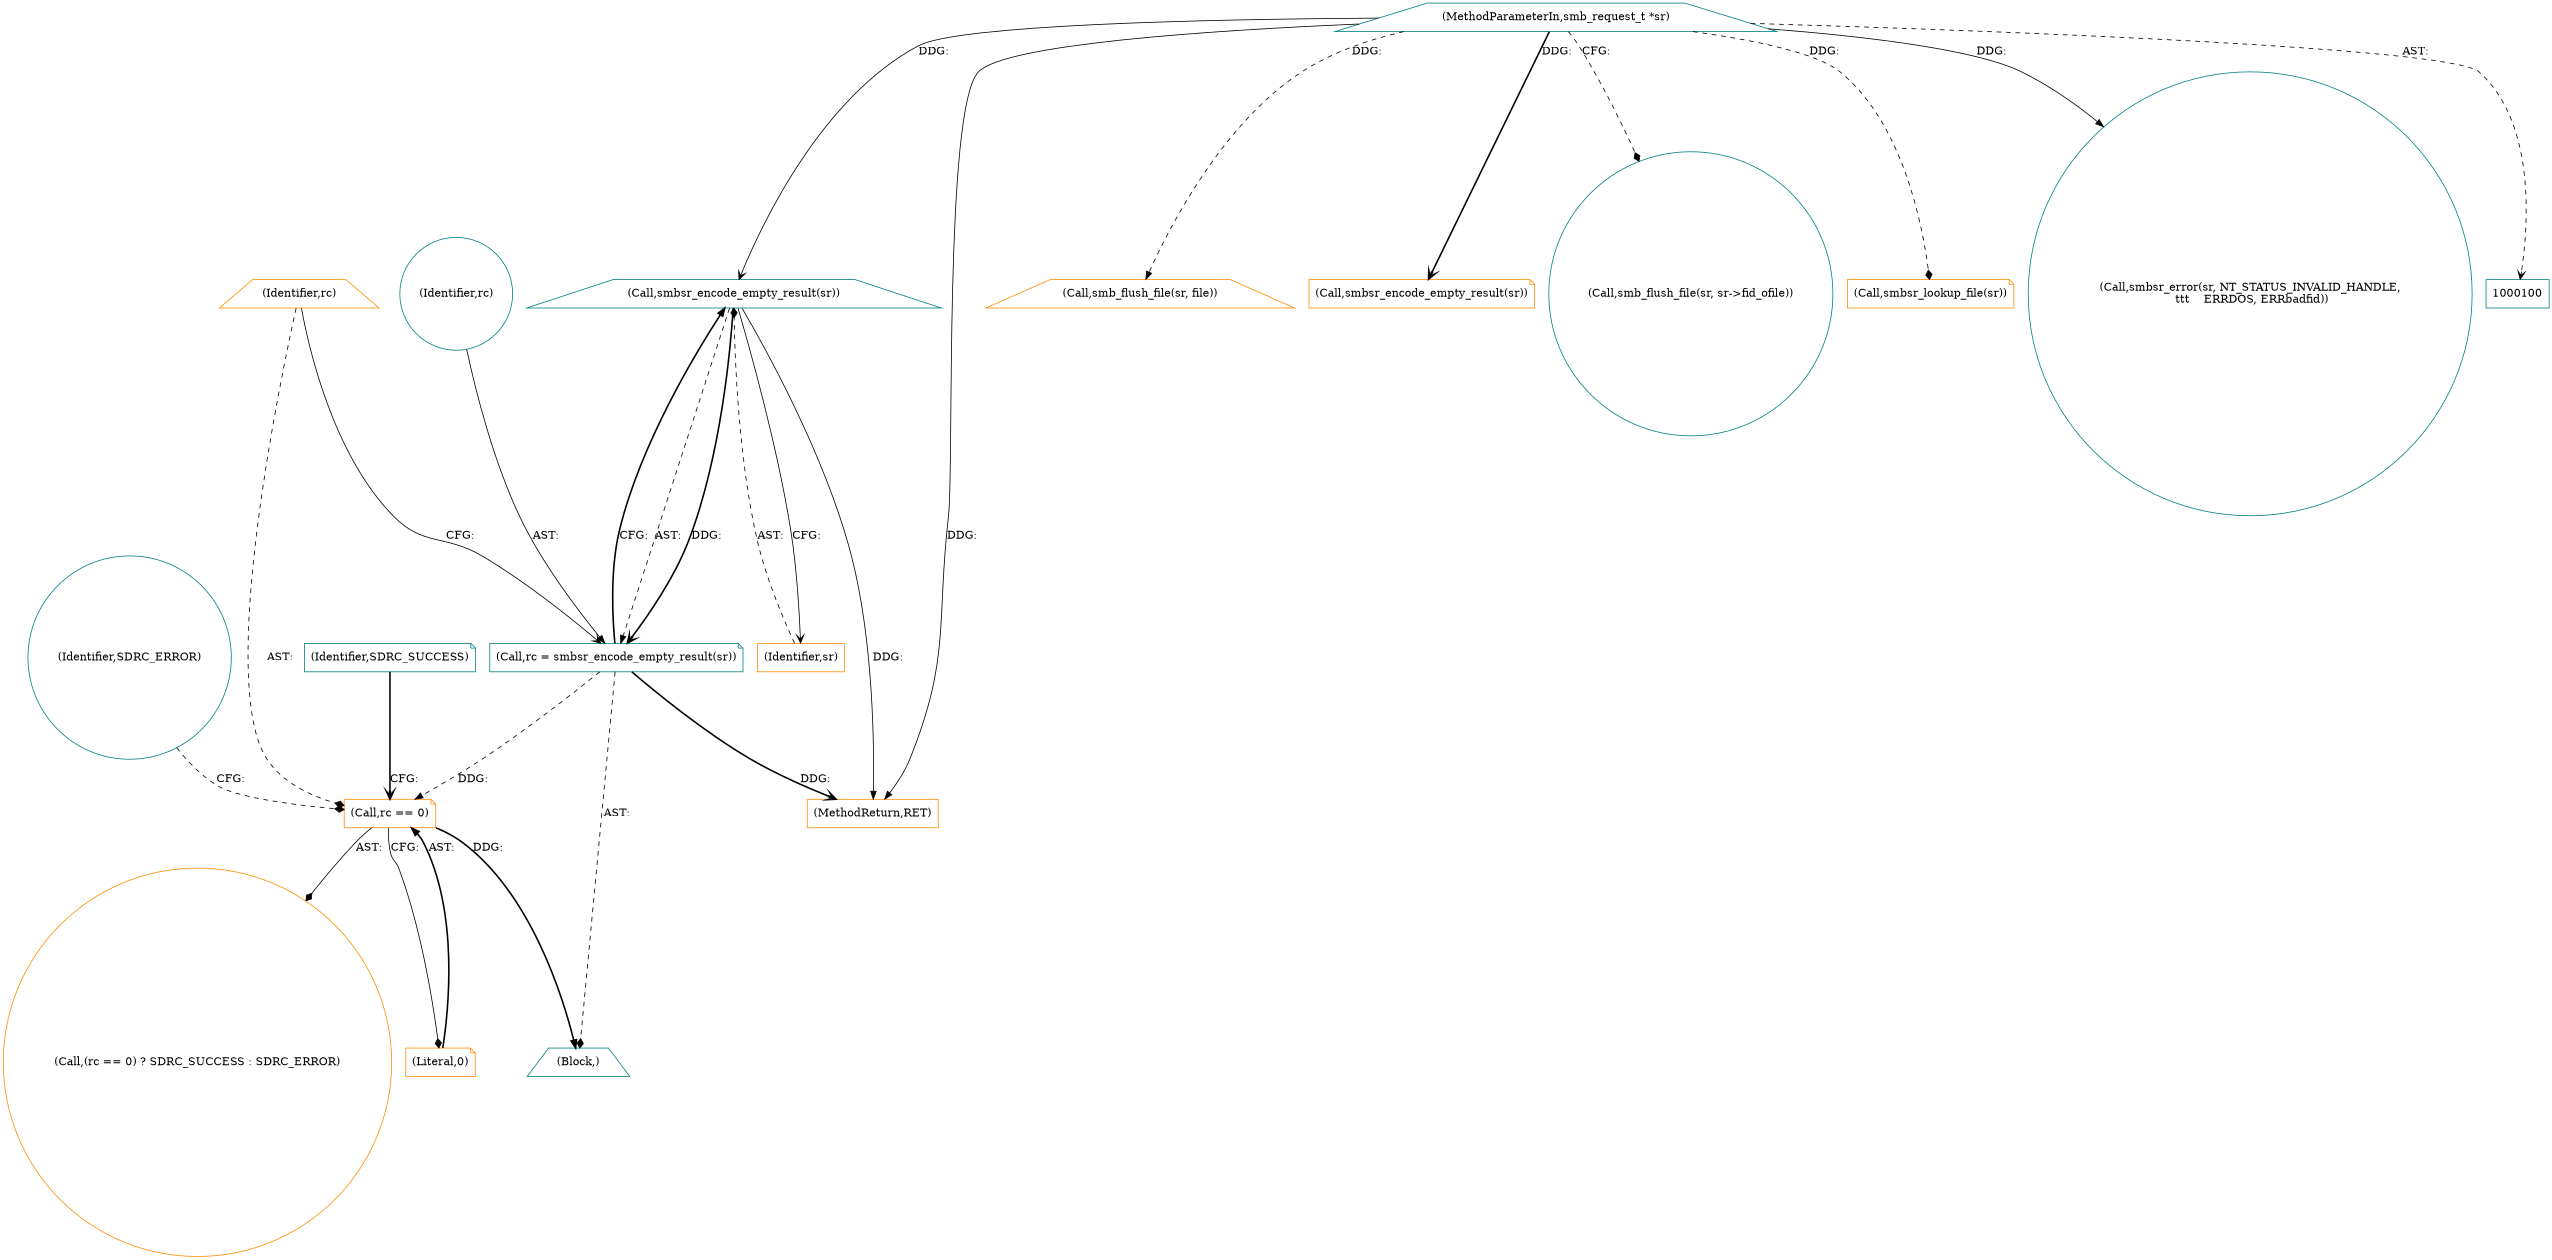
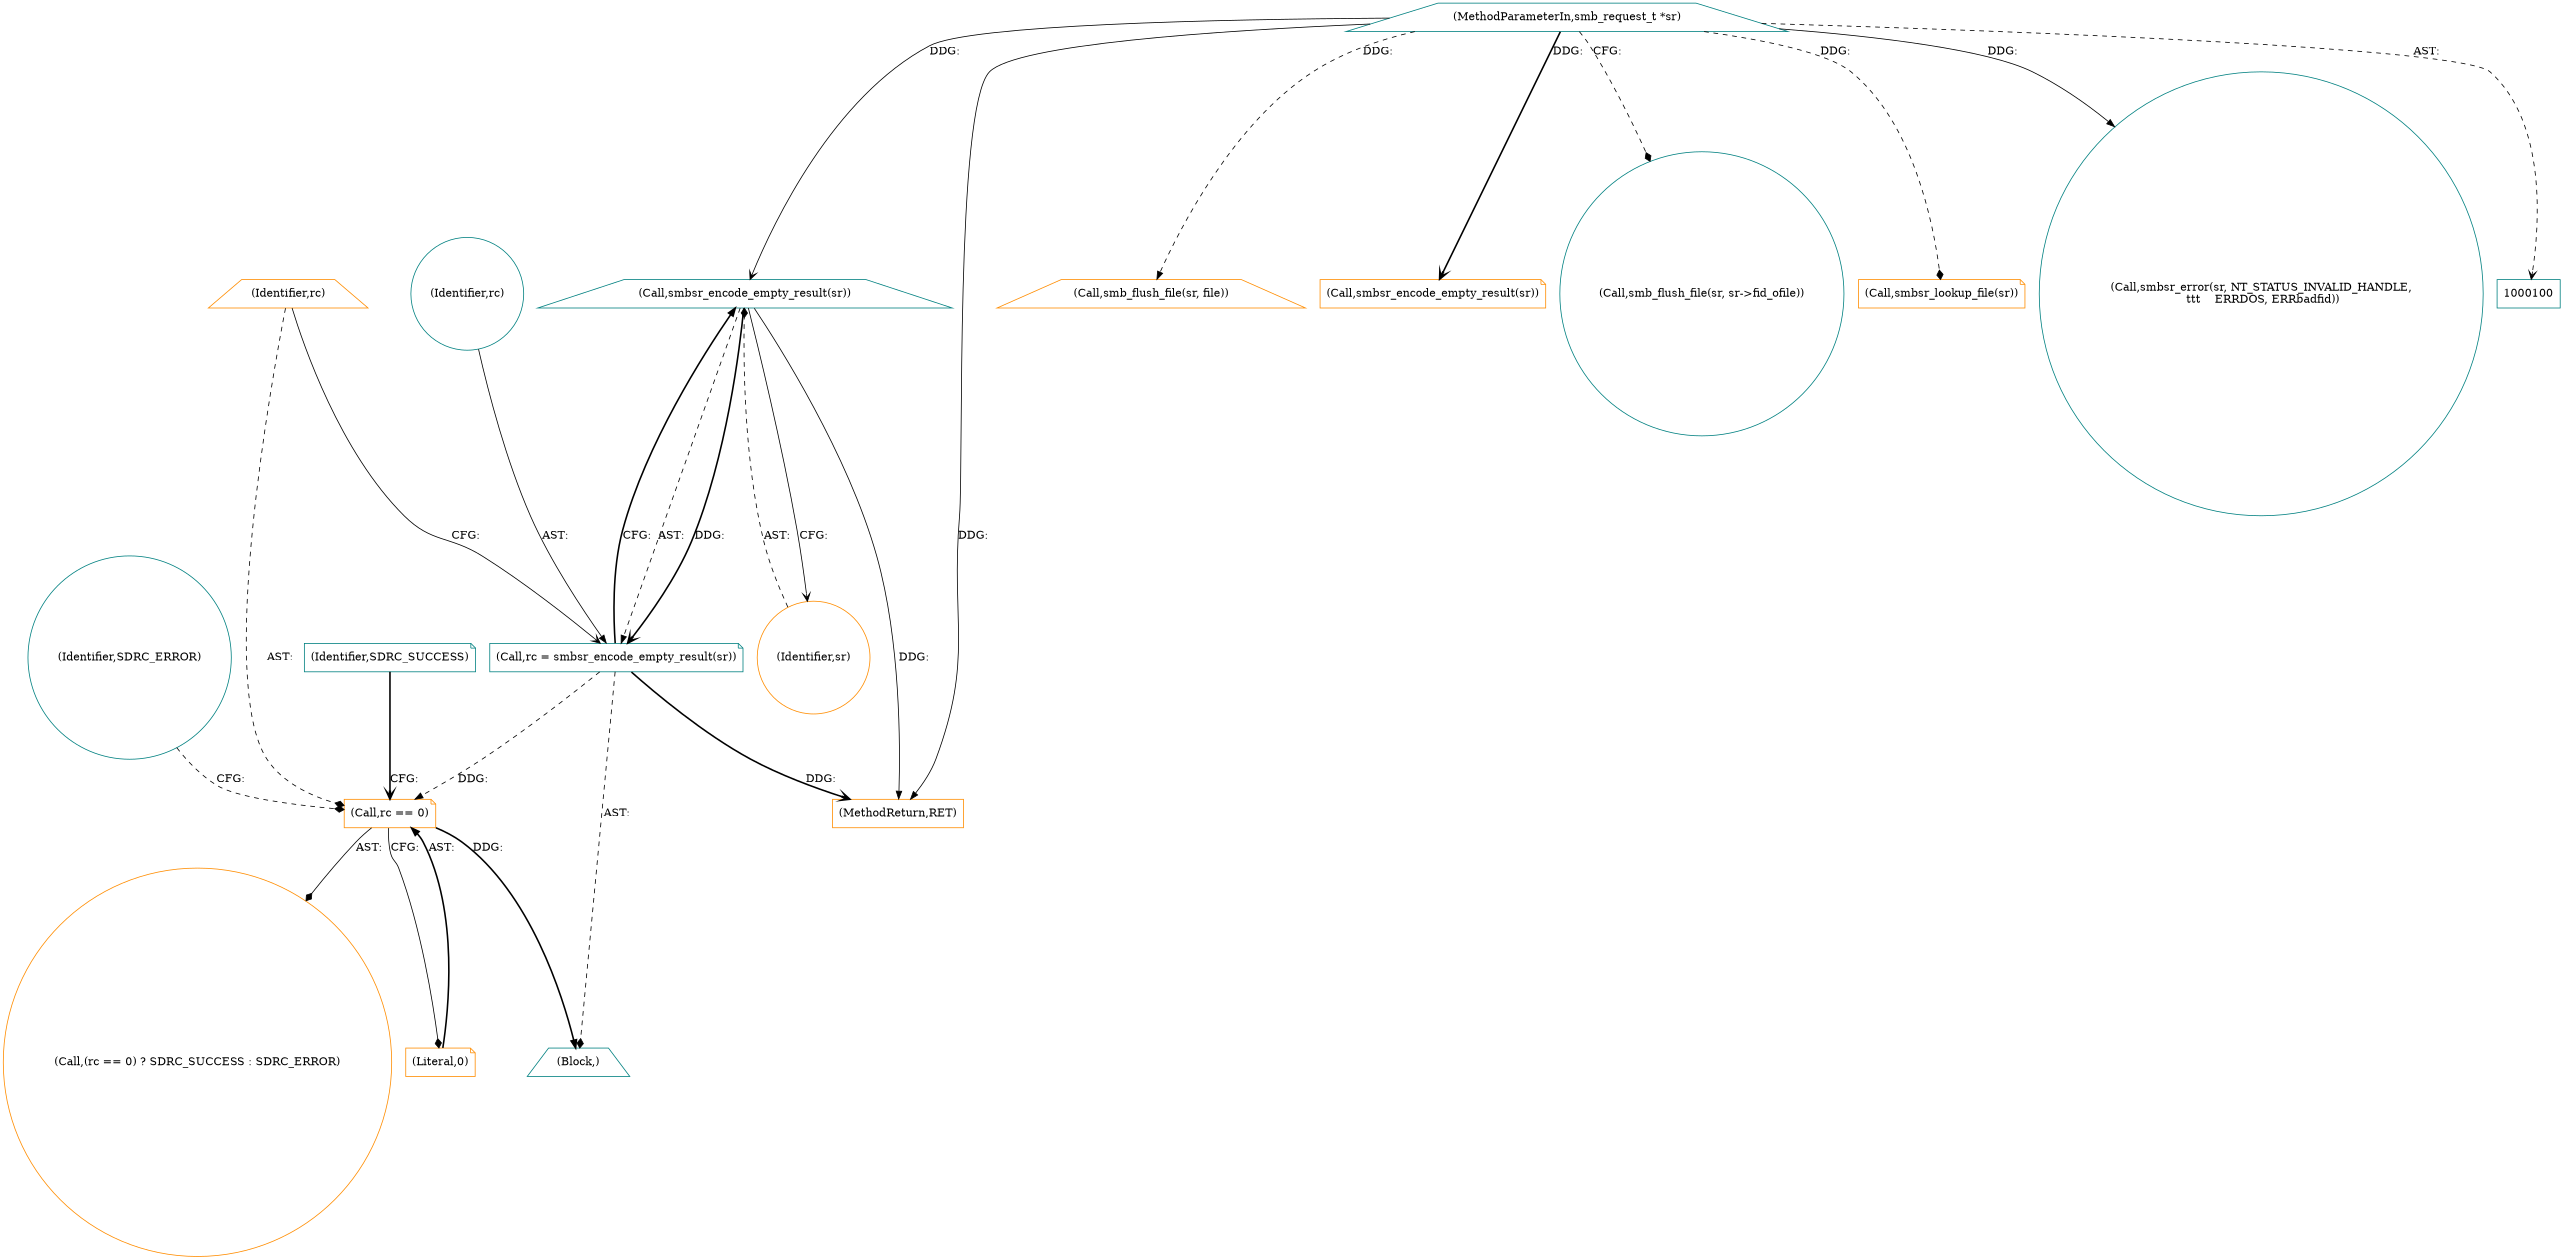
node "(Identifier,sr)": shape box -> circle
